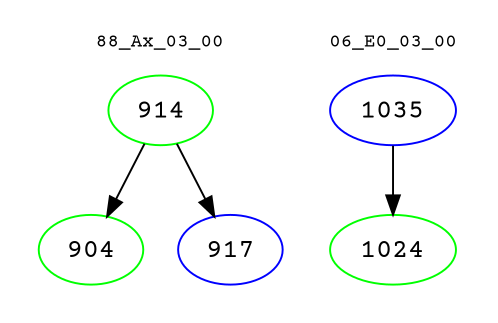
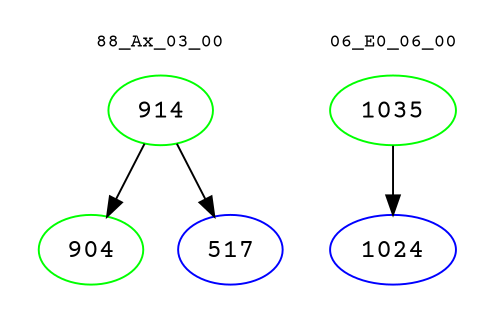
cluster "06_E0_03_00": label "06_E0_03_00" -> "06_E0_06_00"
node "1035": color blue -> green
node "917": label "917" -> "517"
node "1024": color green -> blue
